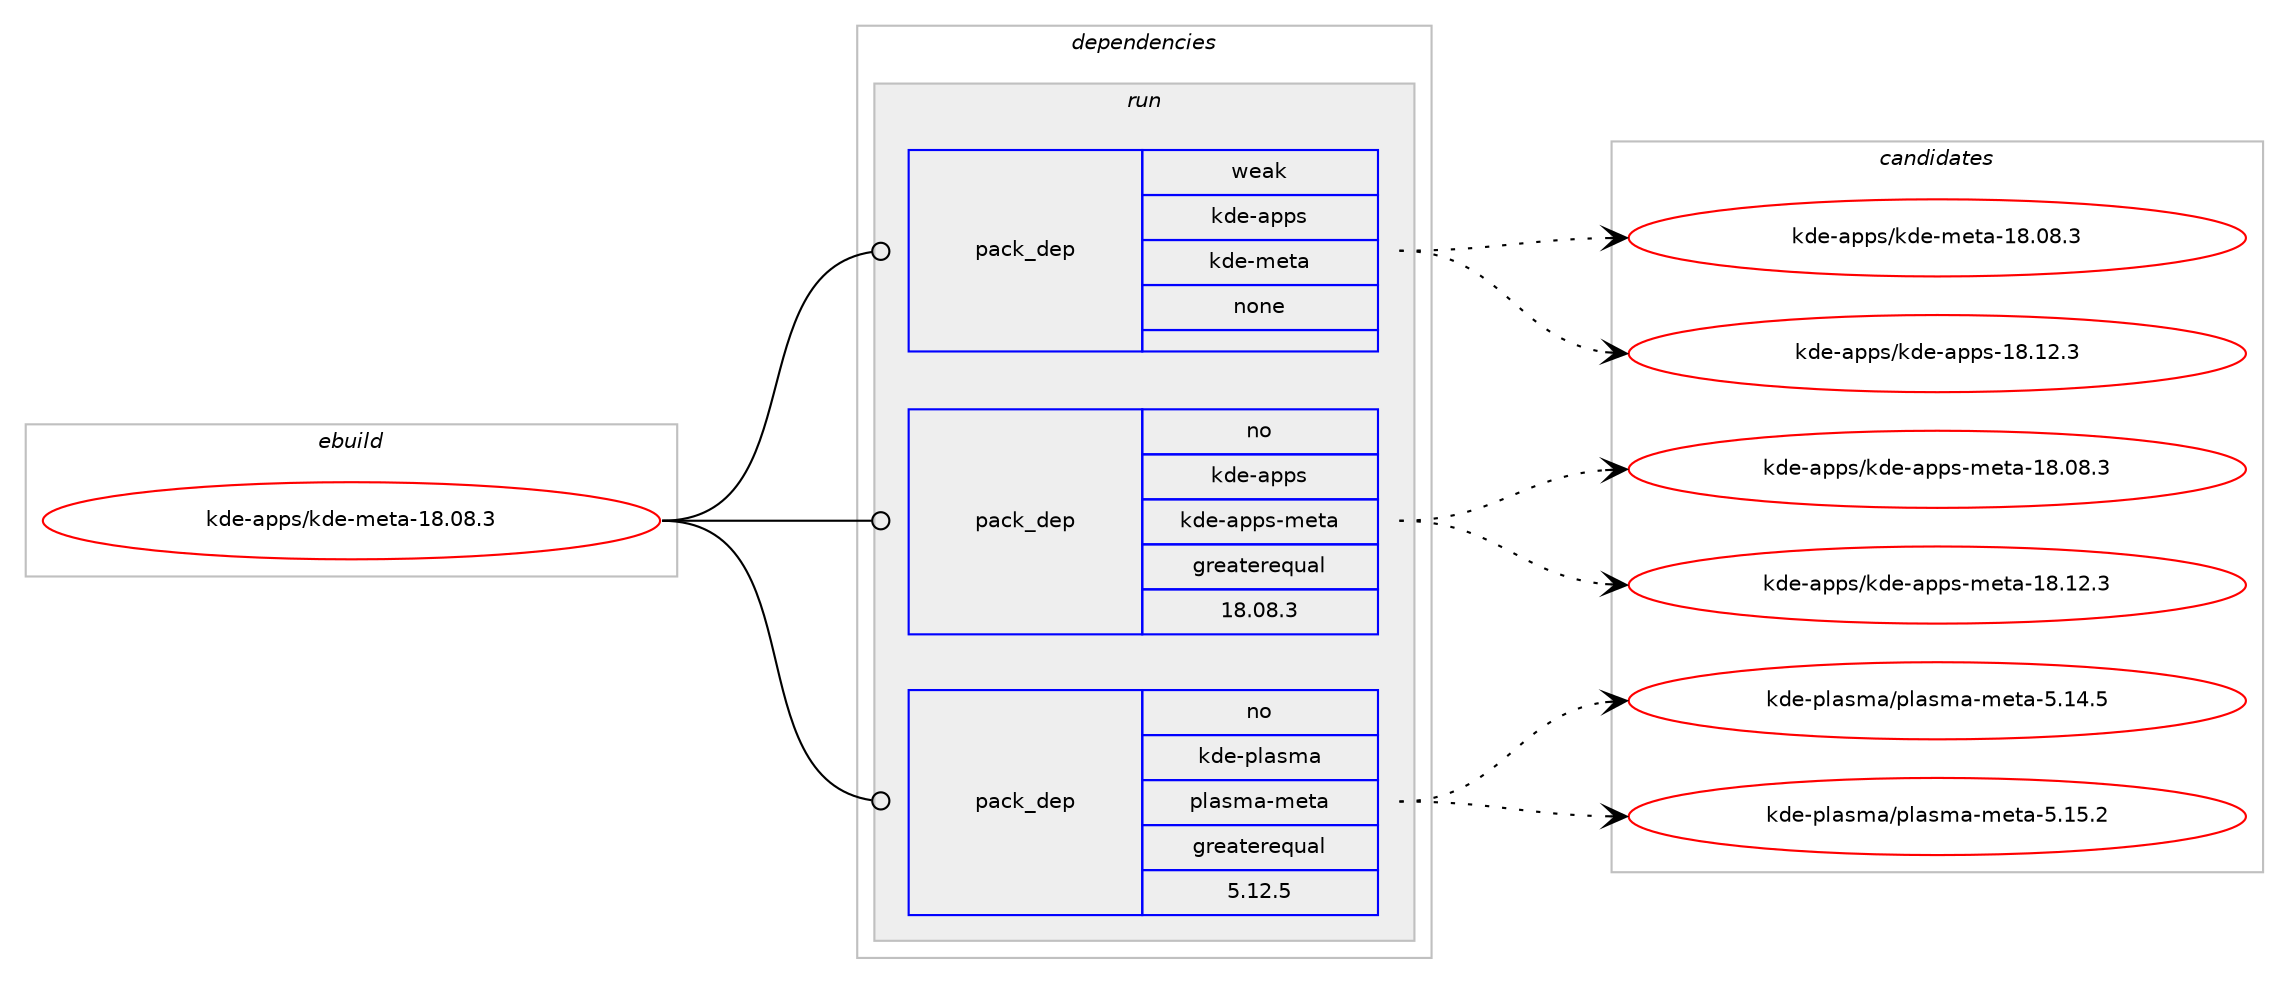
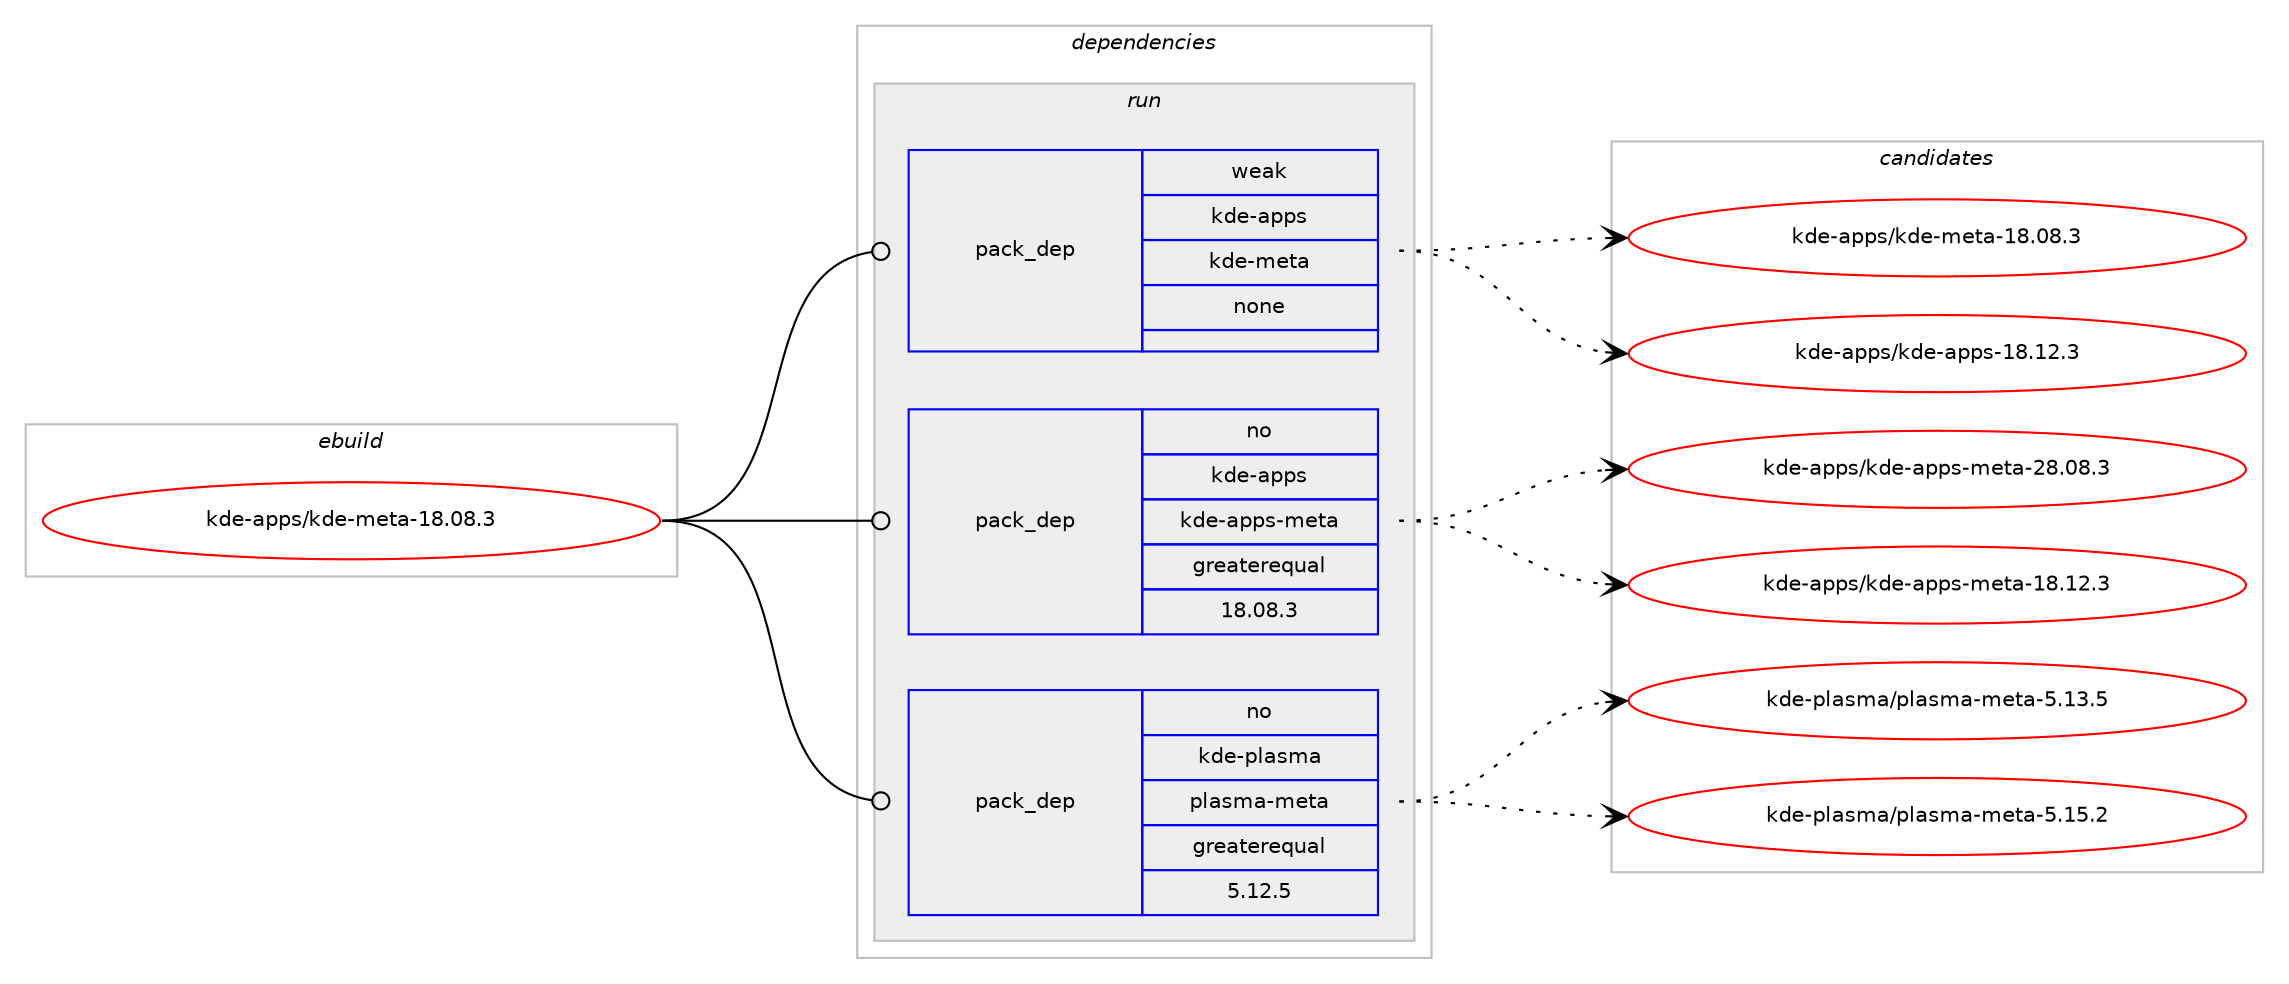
node "kde-apps/kde-apps-meta-18.08.3": label "kde-apps/kde-apps-meta-18.08.3" -> "kde-apps/kde-apps-meta-28.08.3"
node "kde-plasma/plasma-meta-5.14.5": label "kde-plasma/plasma-meta-5.14.5" -> "kde-plasma/plasma-meta-5.13.5"
